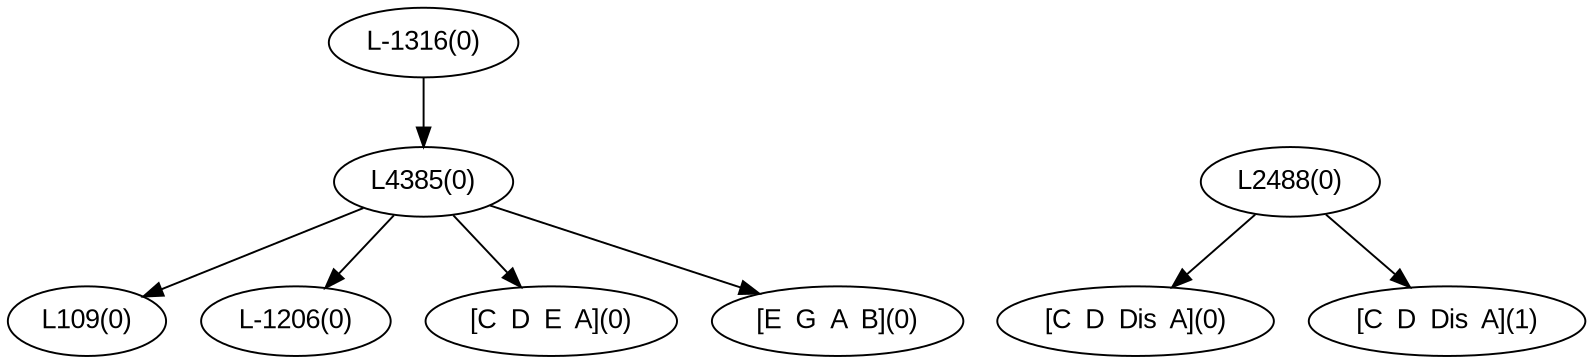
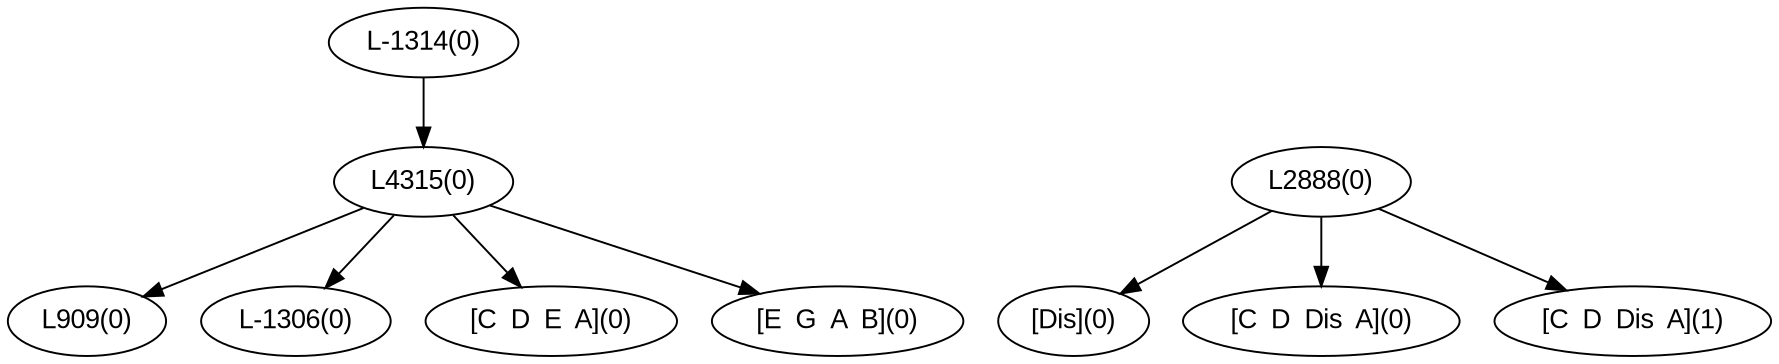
node "L-1316(0)": label "L-1316(0)" -> "L-1314(0)"
node "L4385(0)": label "L4385(0)" -> "L4315(0)"
node "L2488(0)": label "L2488(0)" -> "L2888(0)"
node "L109(0)": label "L109(0)" -> "L909(0)"
node "L-1206(0)": label "L-1206(0)" -> "L-1306(0)"
node "[Dis](0)": added
